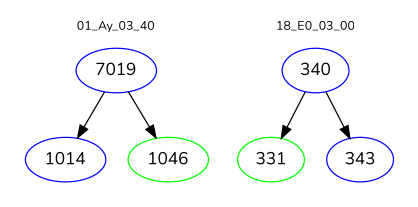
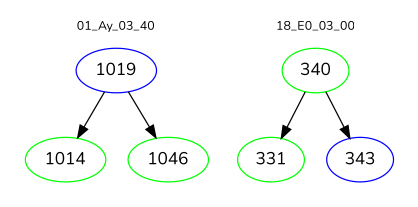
node "7019": label "7019" -> "1019"
node "340": color blue -> green
node "1014": color blue -> green
